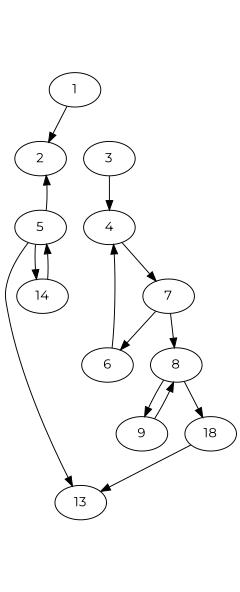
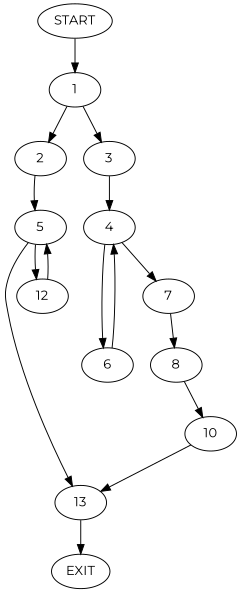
node "START": added
edge "1" -> "3": added
edge "5" -> "2": reversed
node "14": label "14" -> "12"
edge "7" -> "6": now "4" -> "6"
node "9": removed
node "18": label "18" -> "10"
node "EXIT": added
